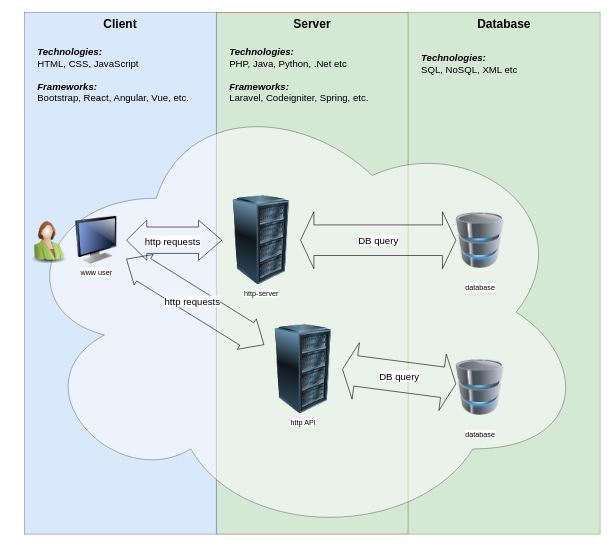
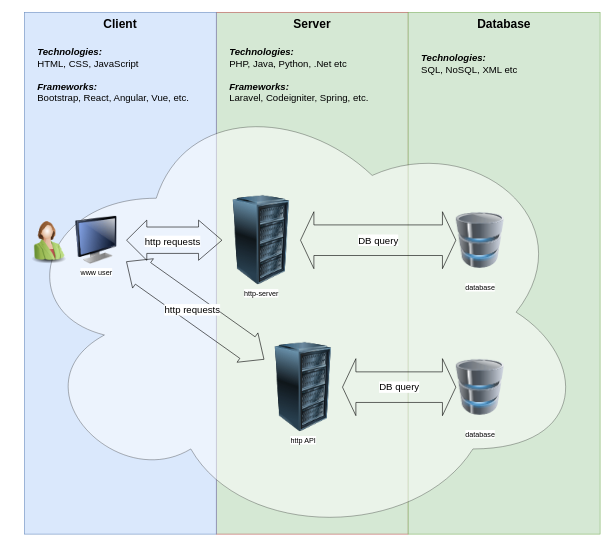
node "http API": moved (303, 369) -> (303, 387)
